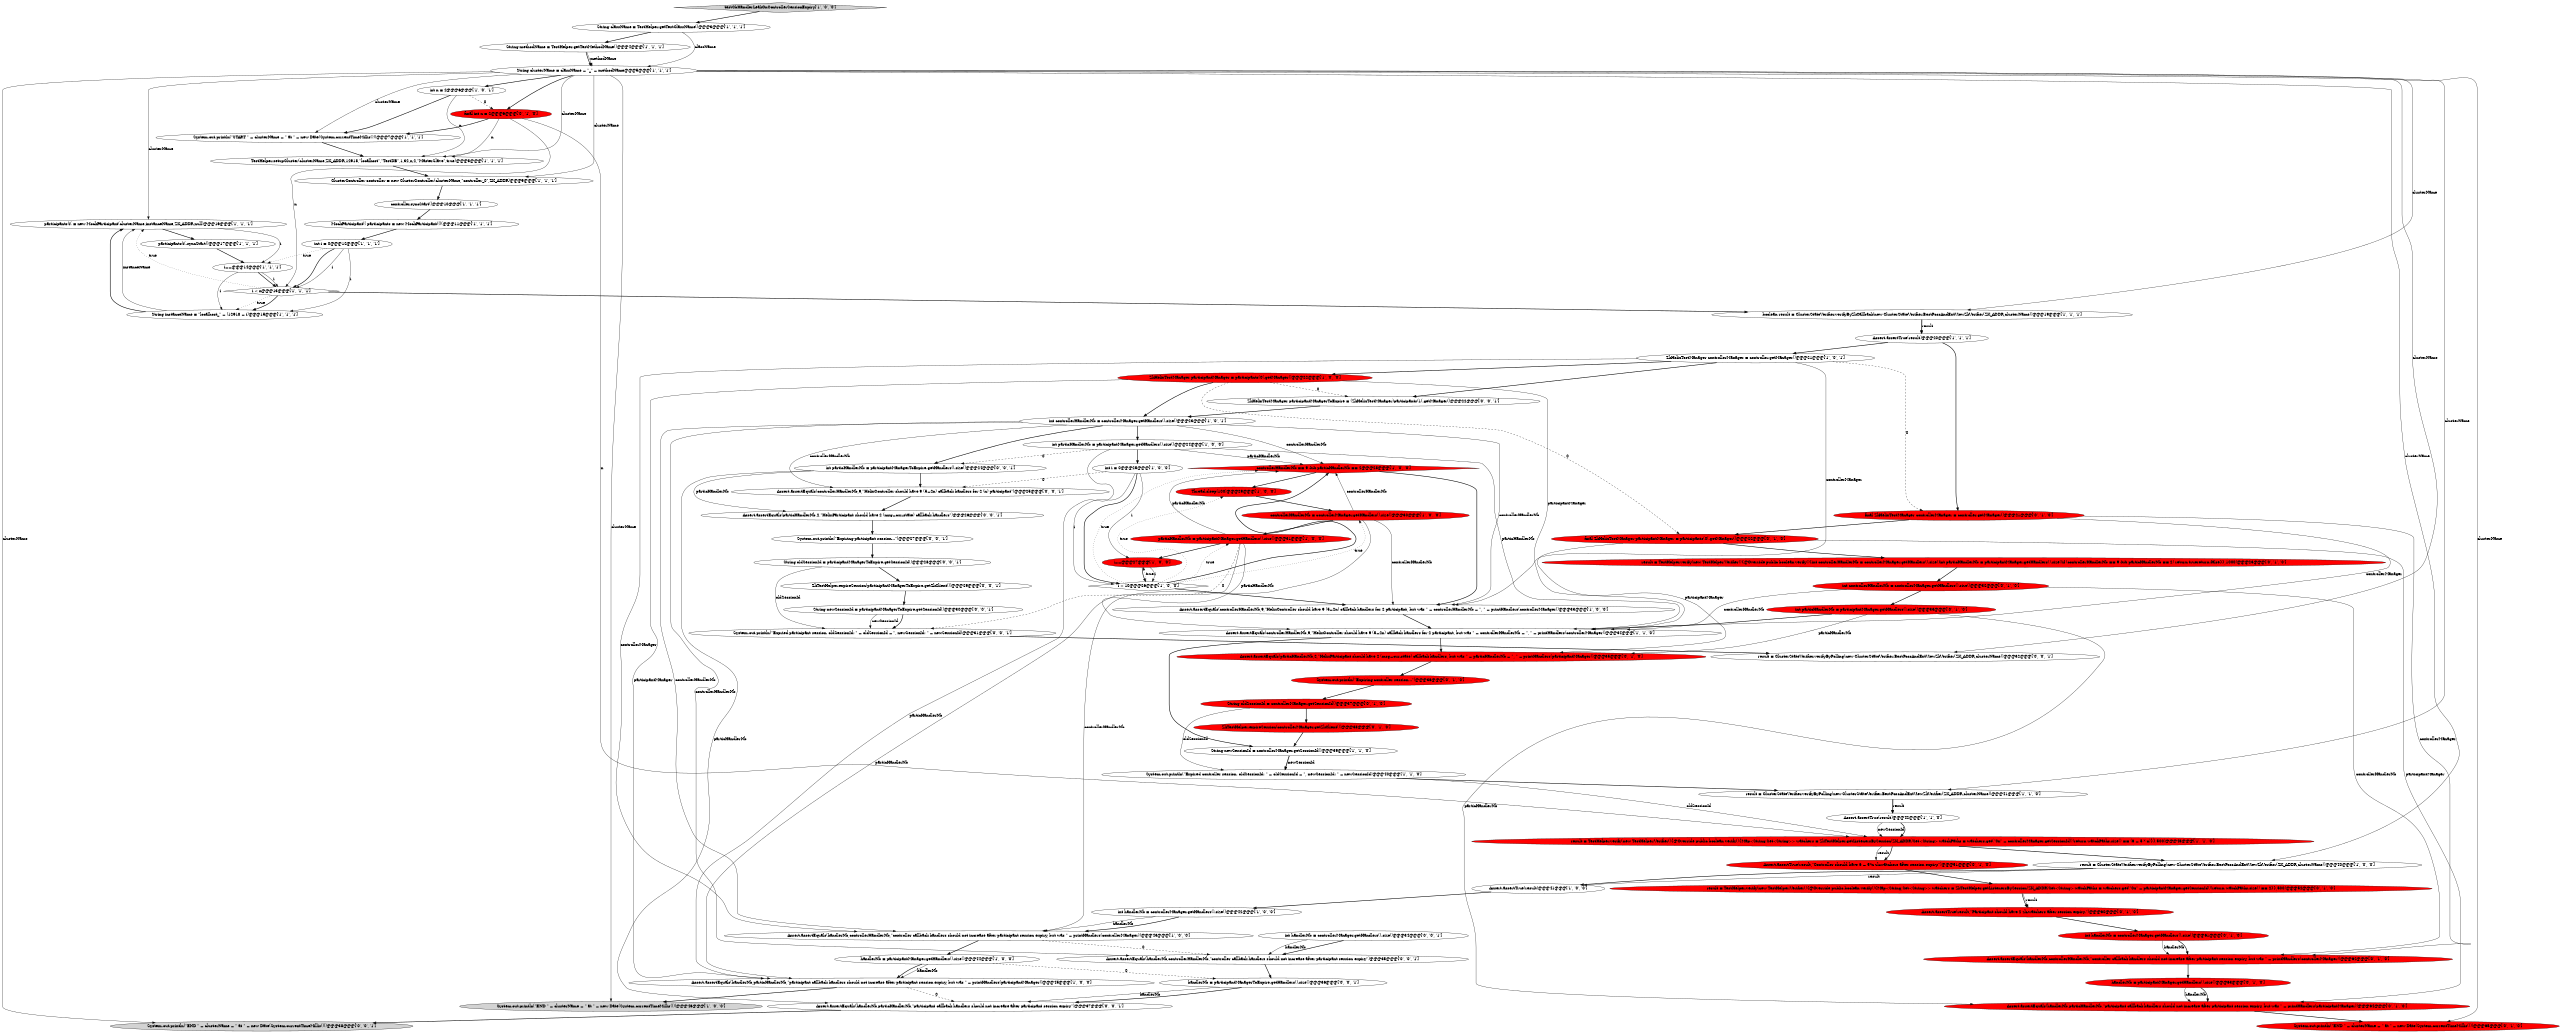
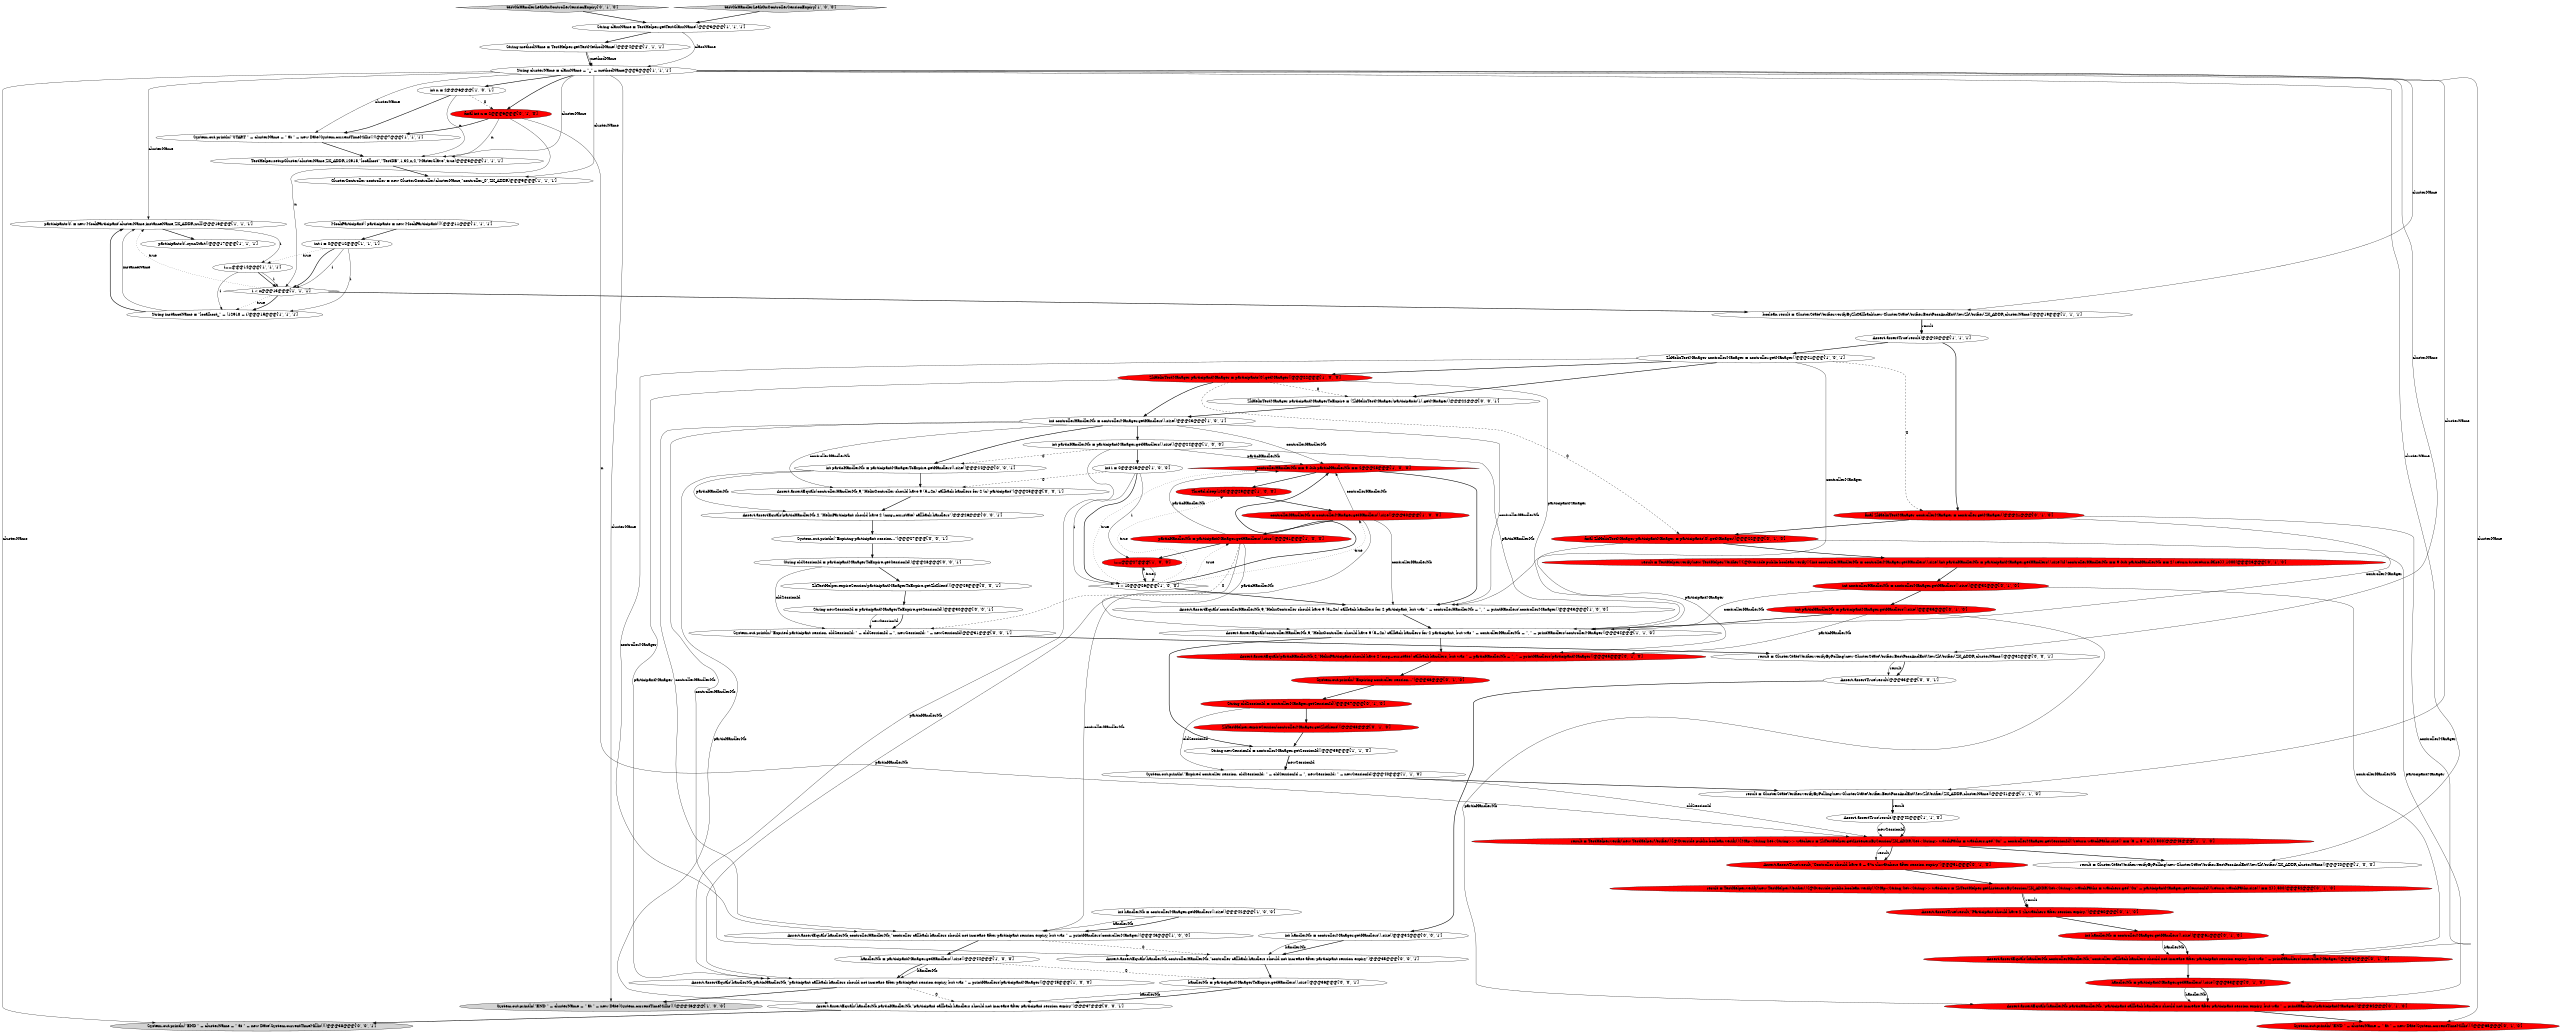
node "testCbHandlerLeakOnControllerSessionExpiry['0', '1', '0']": added
node "controller.syncStart()@@@10@@@['1', '1', '1']": removed
edge "participants(i(.syncStart()@@@17@@@['1', '1', '1']" -> "i++@@@14@@@['1', '1', '1']": removed
node "Assert.assertTrue(result)@@@33@@@['0', '0', '1']": added
node "Assert.assertTrue(result)@@@41@@@['1', '0', '0']": removed
